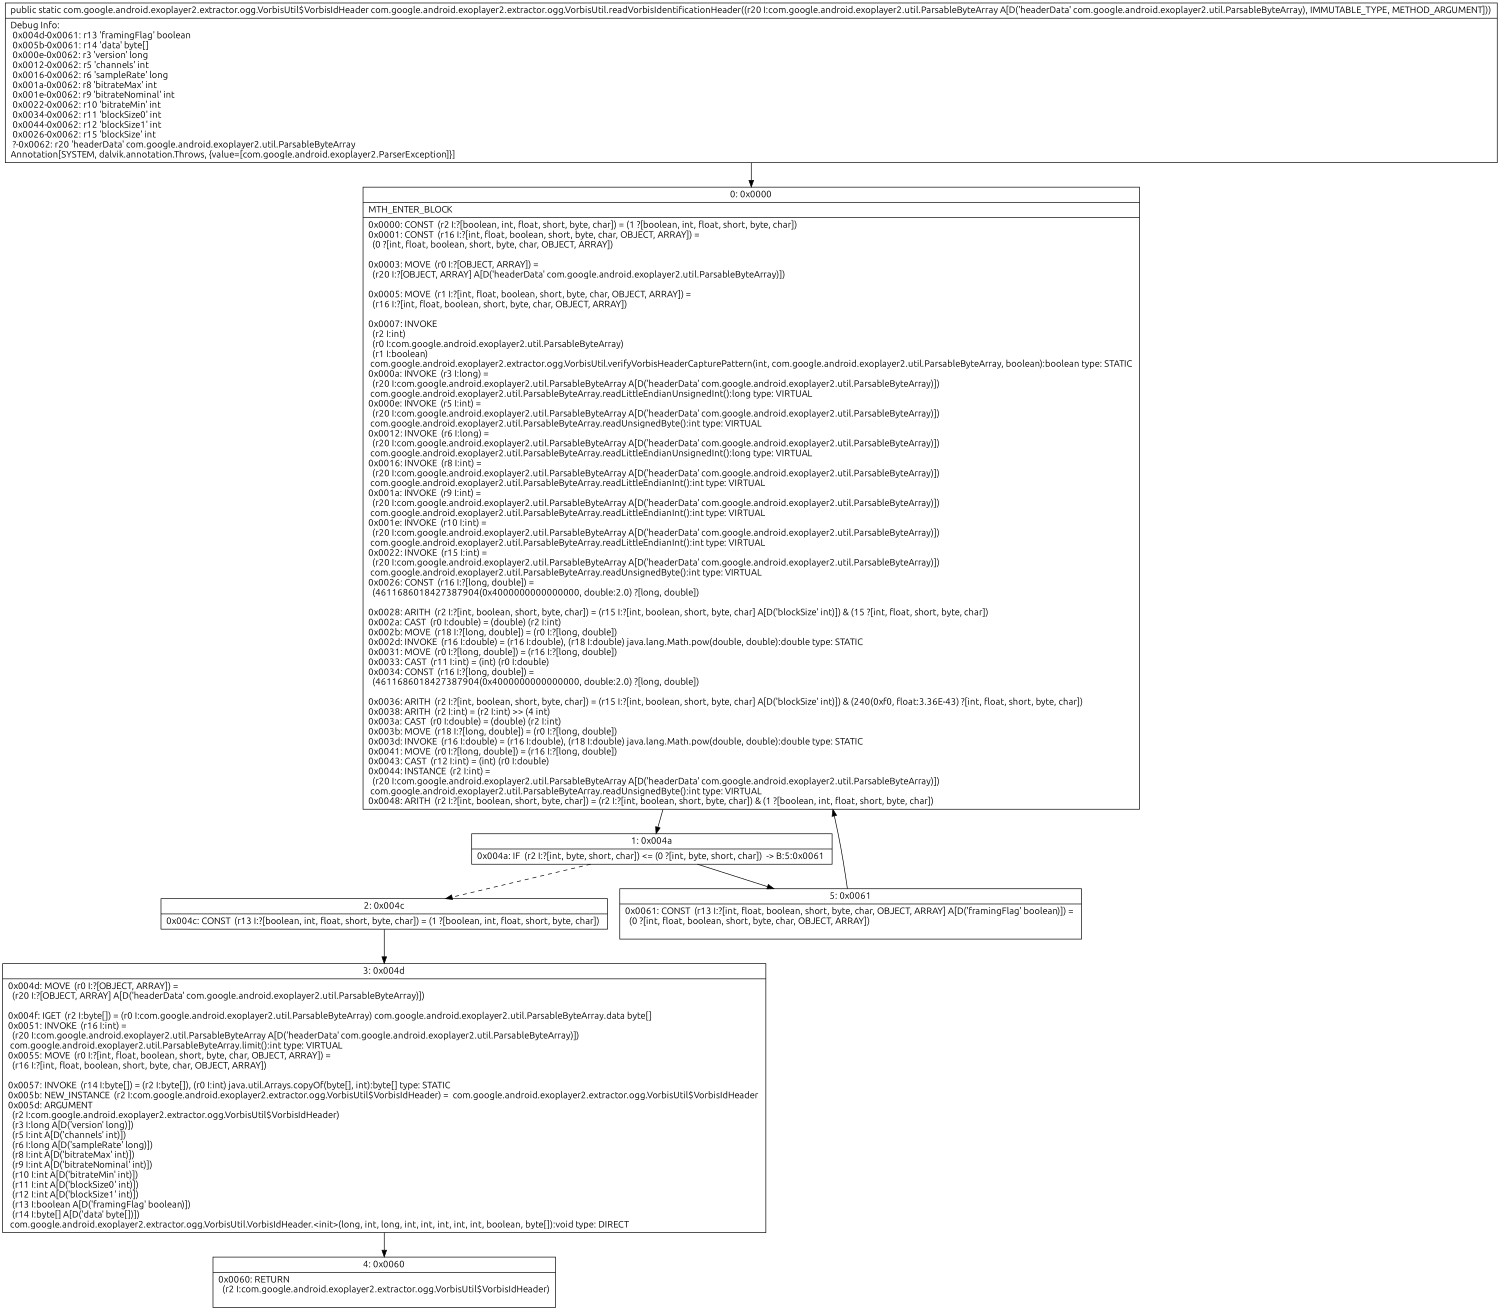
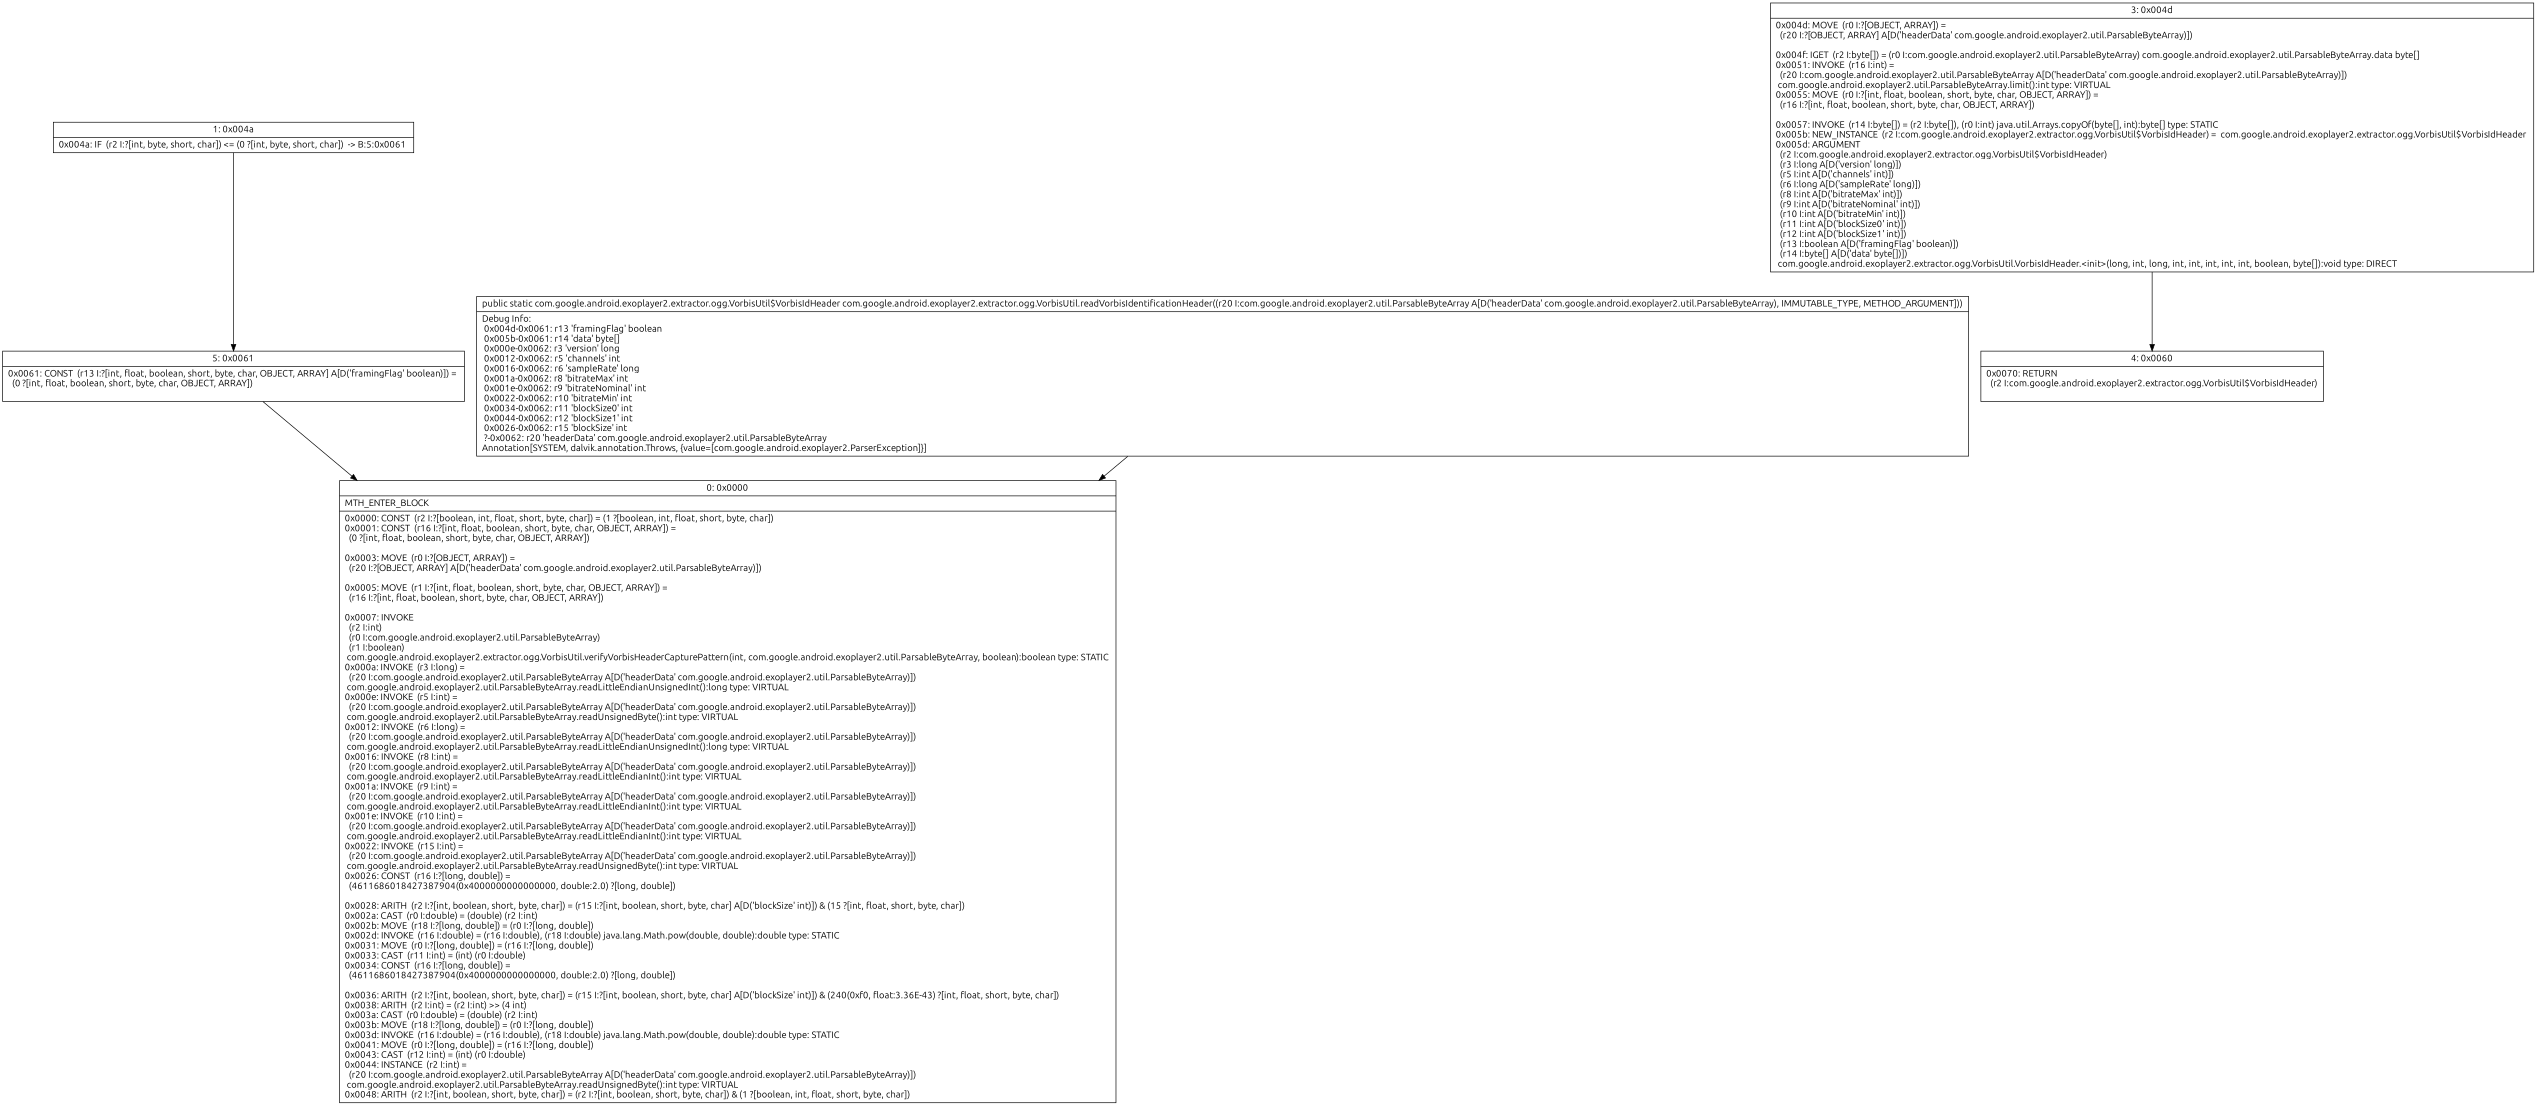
edge "0: 0x0000" -> "1: 0x004a": removed
node "2: 0x004c": removed
node "4: 0x0060": text "0x0060: RETURN" -> "0x0070: RETURN"
